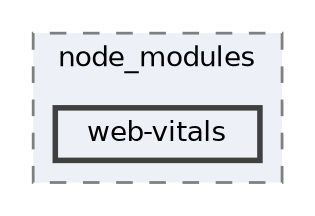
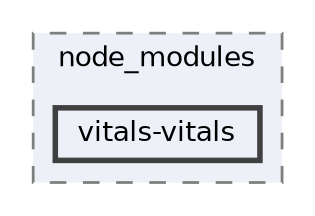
node "web-vitals": label "web-vitals" -> "vitals-vitals"
